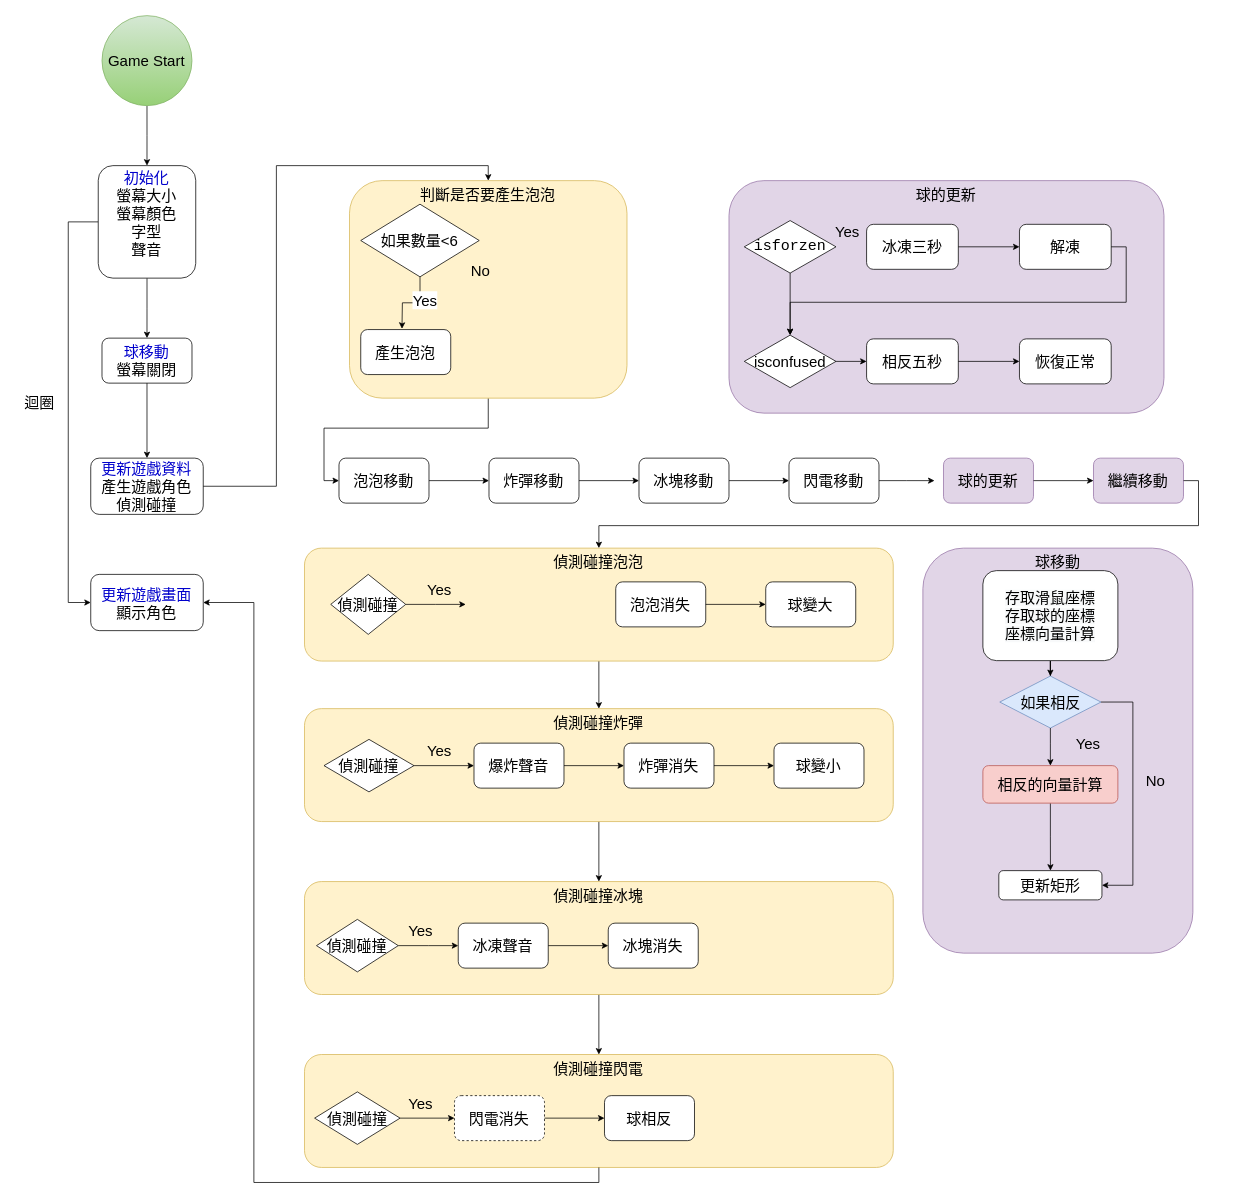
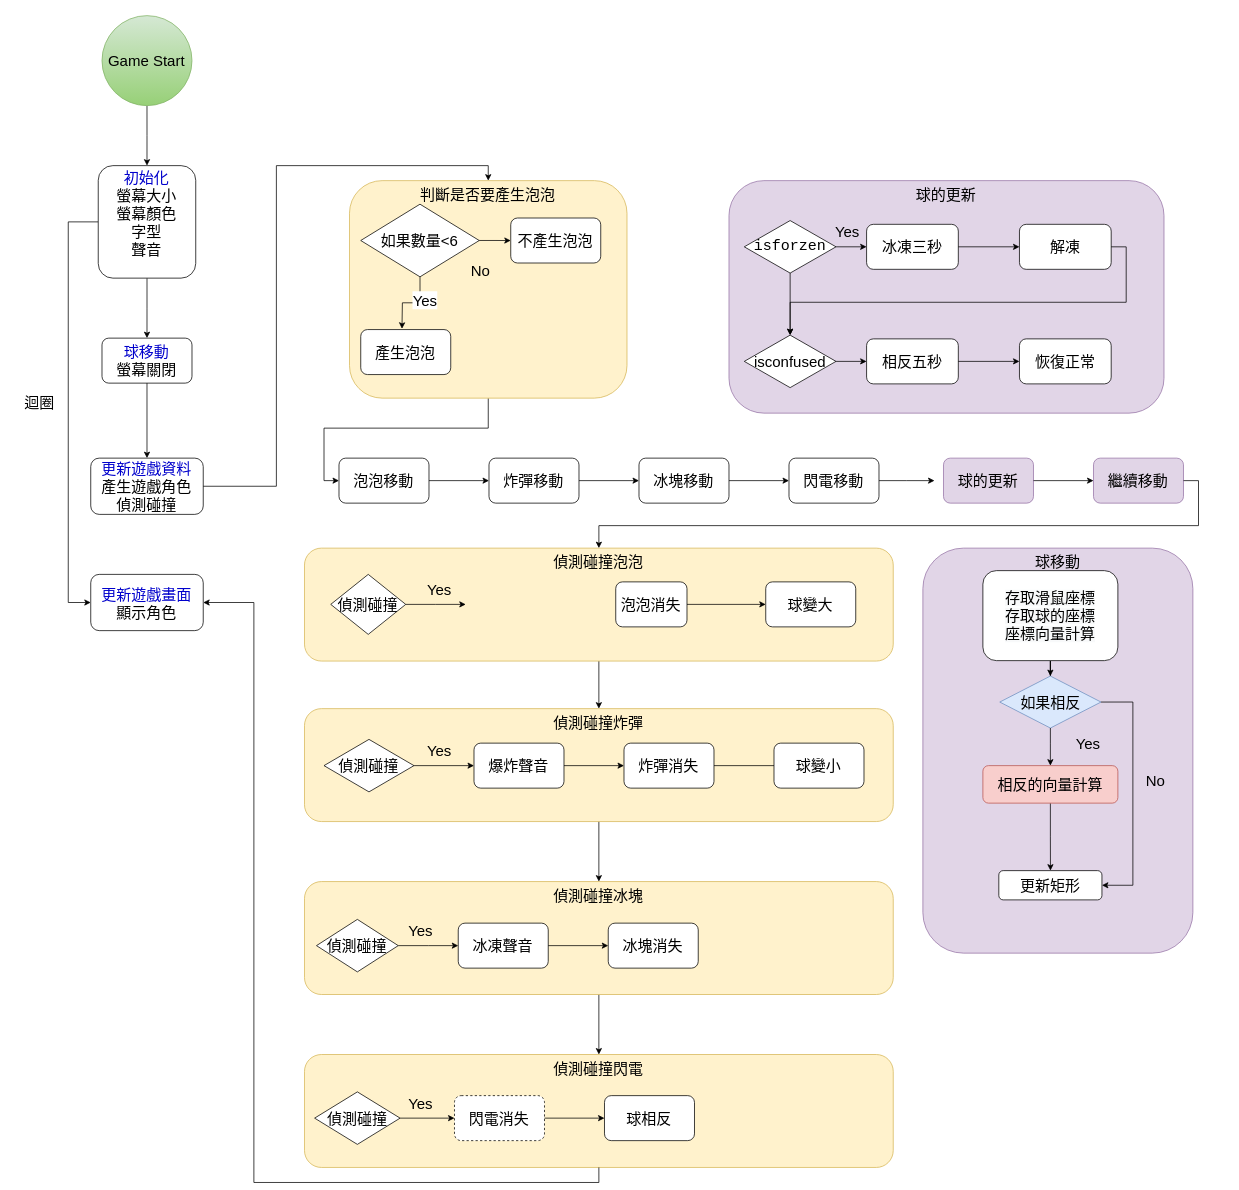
edge "如果數量<6" -> "不產生泡泡": added
node "不產生泡泡": added
edge "isforzen" -> "冰凍三秒": added
node "泡泡消失": size 90x45 -> 71x45
edge "炸彈消失" -> "球變小": arrowhead classic -> none
